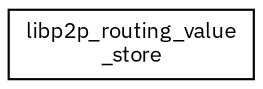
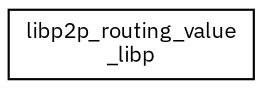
node "libp2p_routing_value _store": label "libp2p_routing_value _store" -> "libp2p_routing_value _libp"
